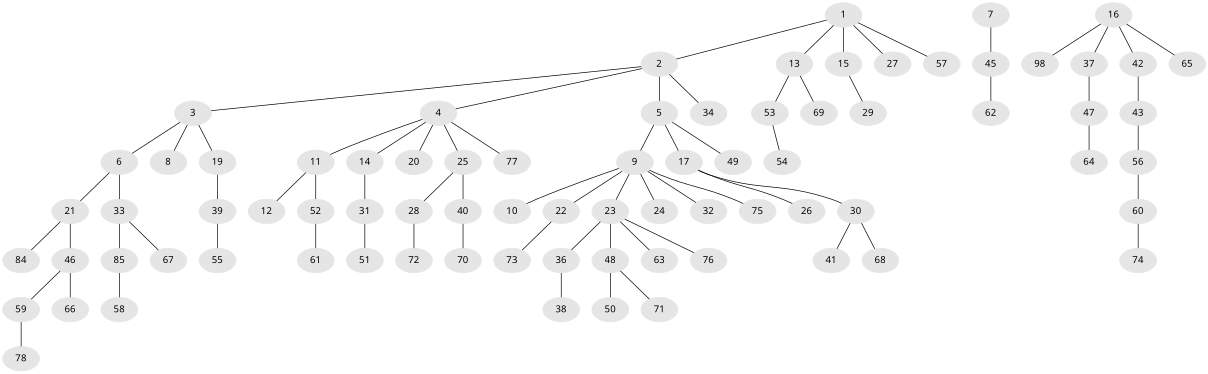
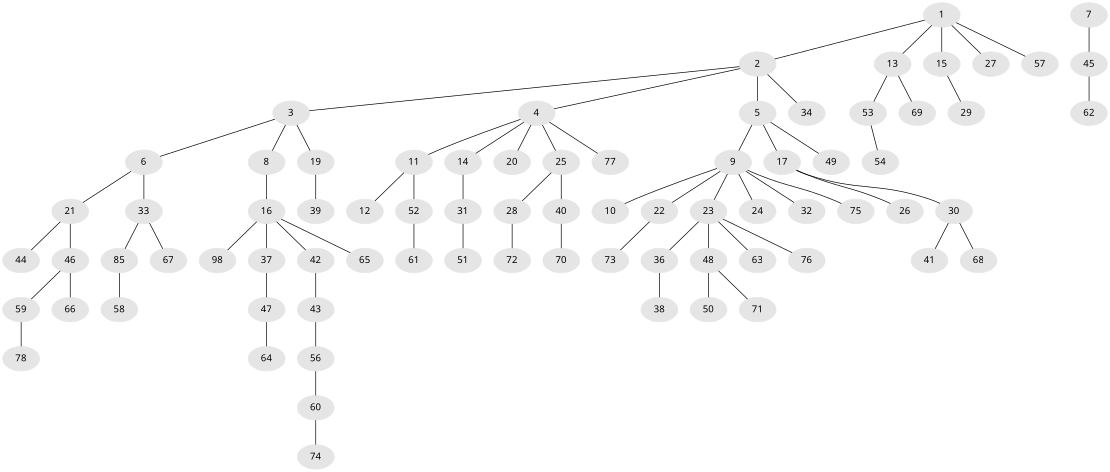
edge "8" -- "16": added
node "84": label "84" -> "44"
node "55": removed
